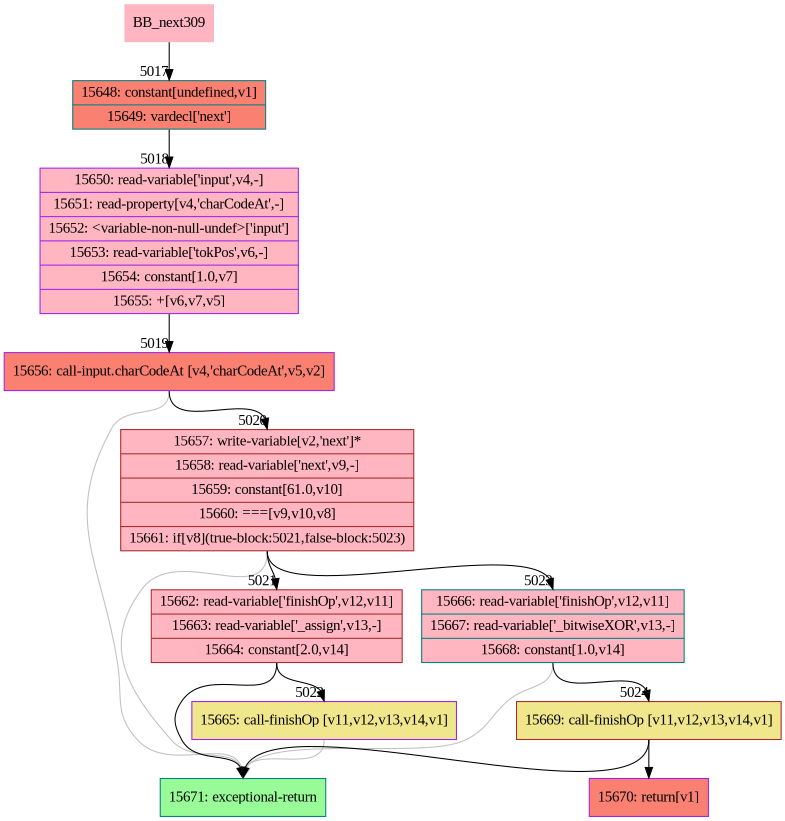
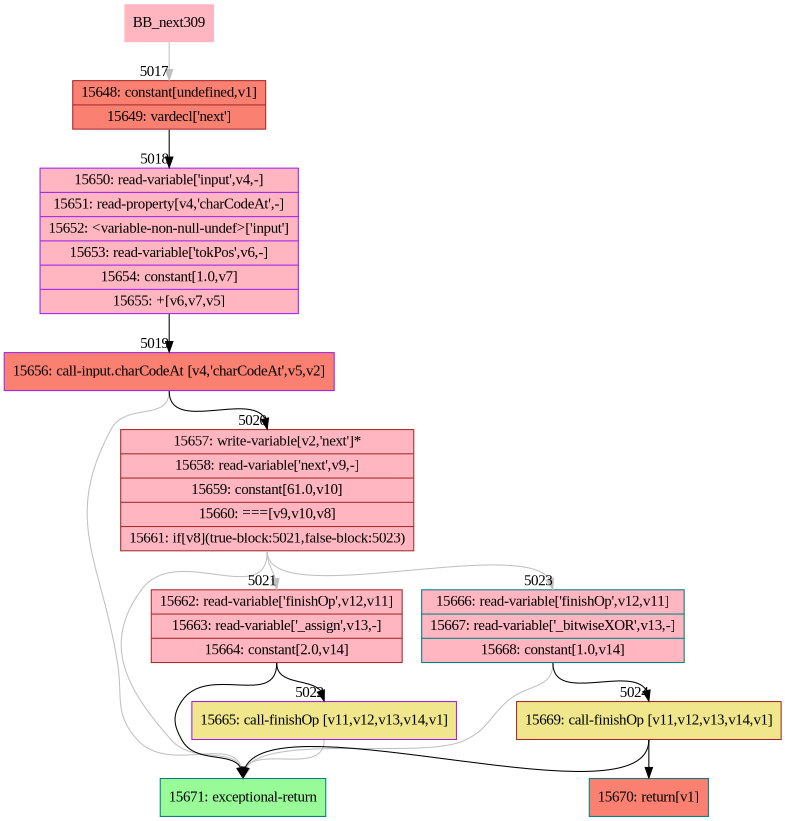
edge "BB_next309" -> "15648: constant[undefined,v1]": color black -> gray
node "15648: constant[undefined,v1]": color teal -> brown
edge "15657: write-variable[v2,'next']*" -> "15662: read-variable['finishOp',v12,v11]": color black -> gray
edge "15657: write-variable[v2,'next']*" -> "15666: read-variable['finishOp',v12,v11]": color black -> gray
node "15670: return[v1]": color purple -> teal
